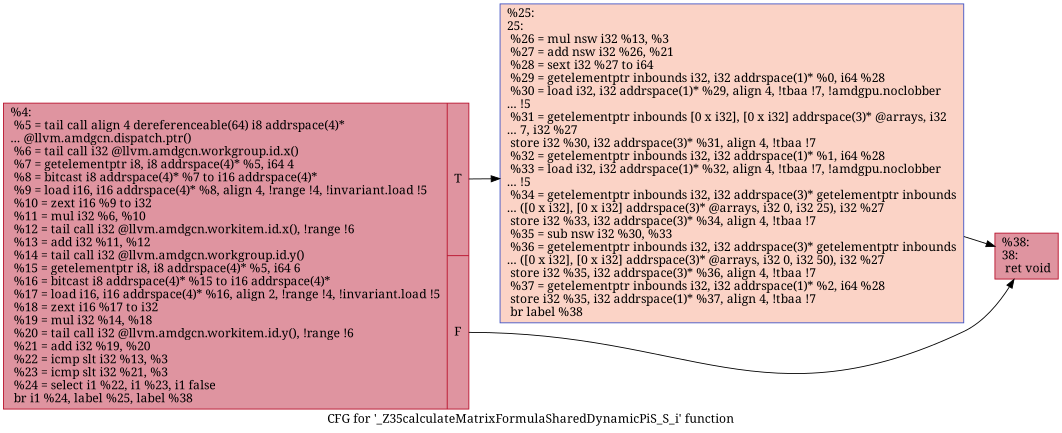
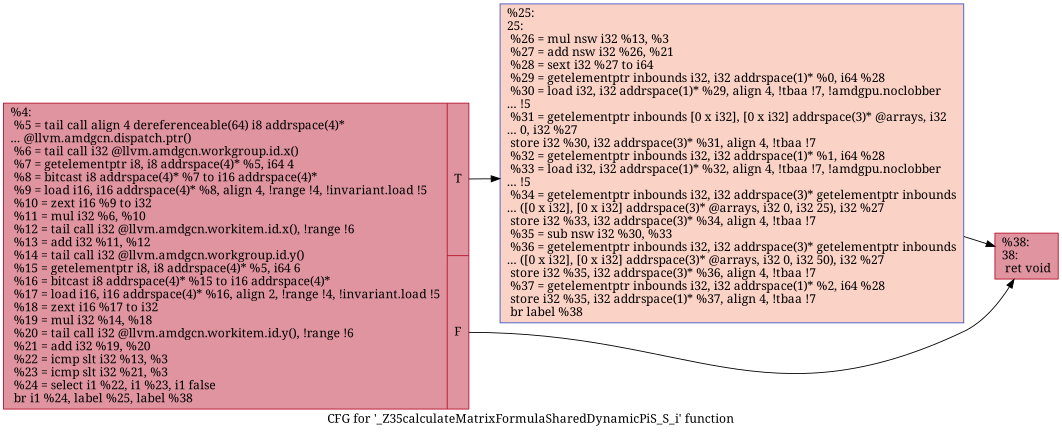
node "%25:": text "... 7, i32 %27" -> "... 0, i32 %27"
